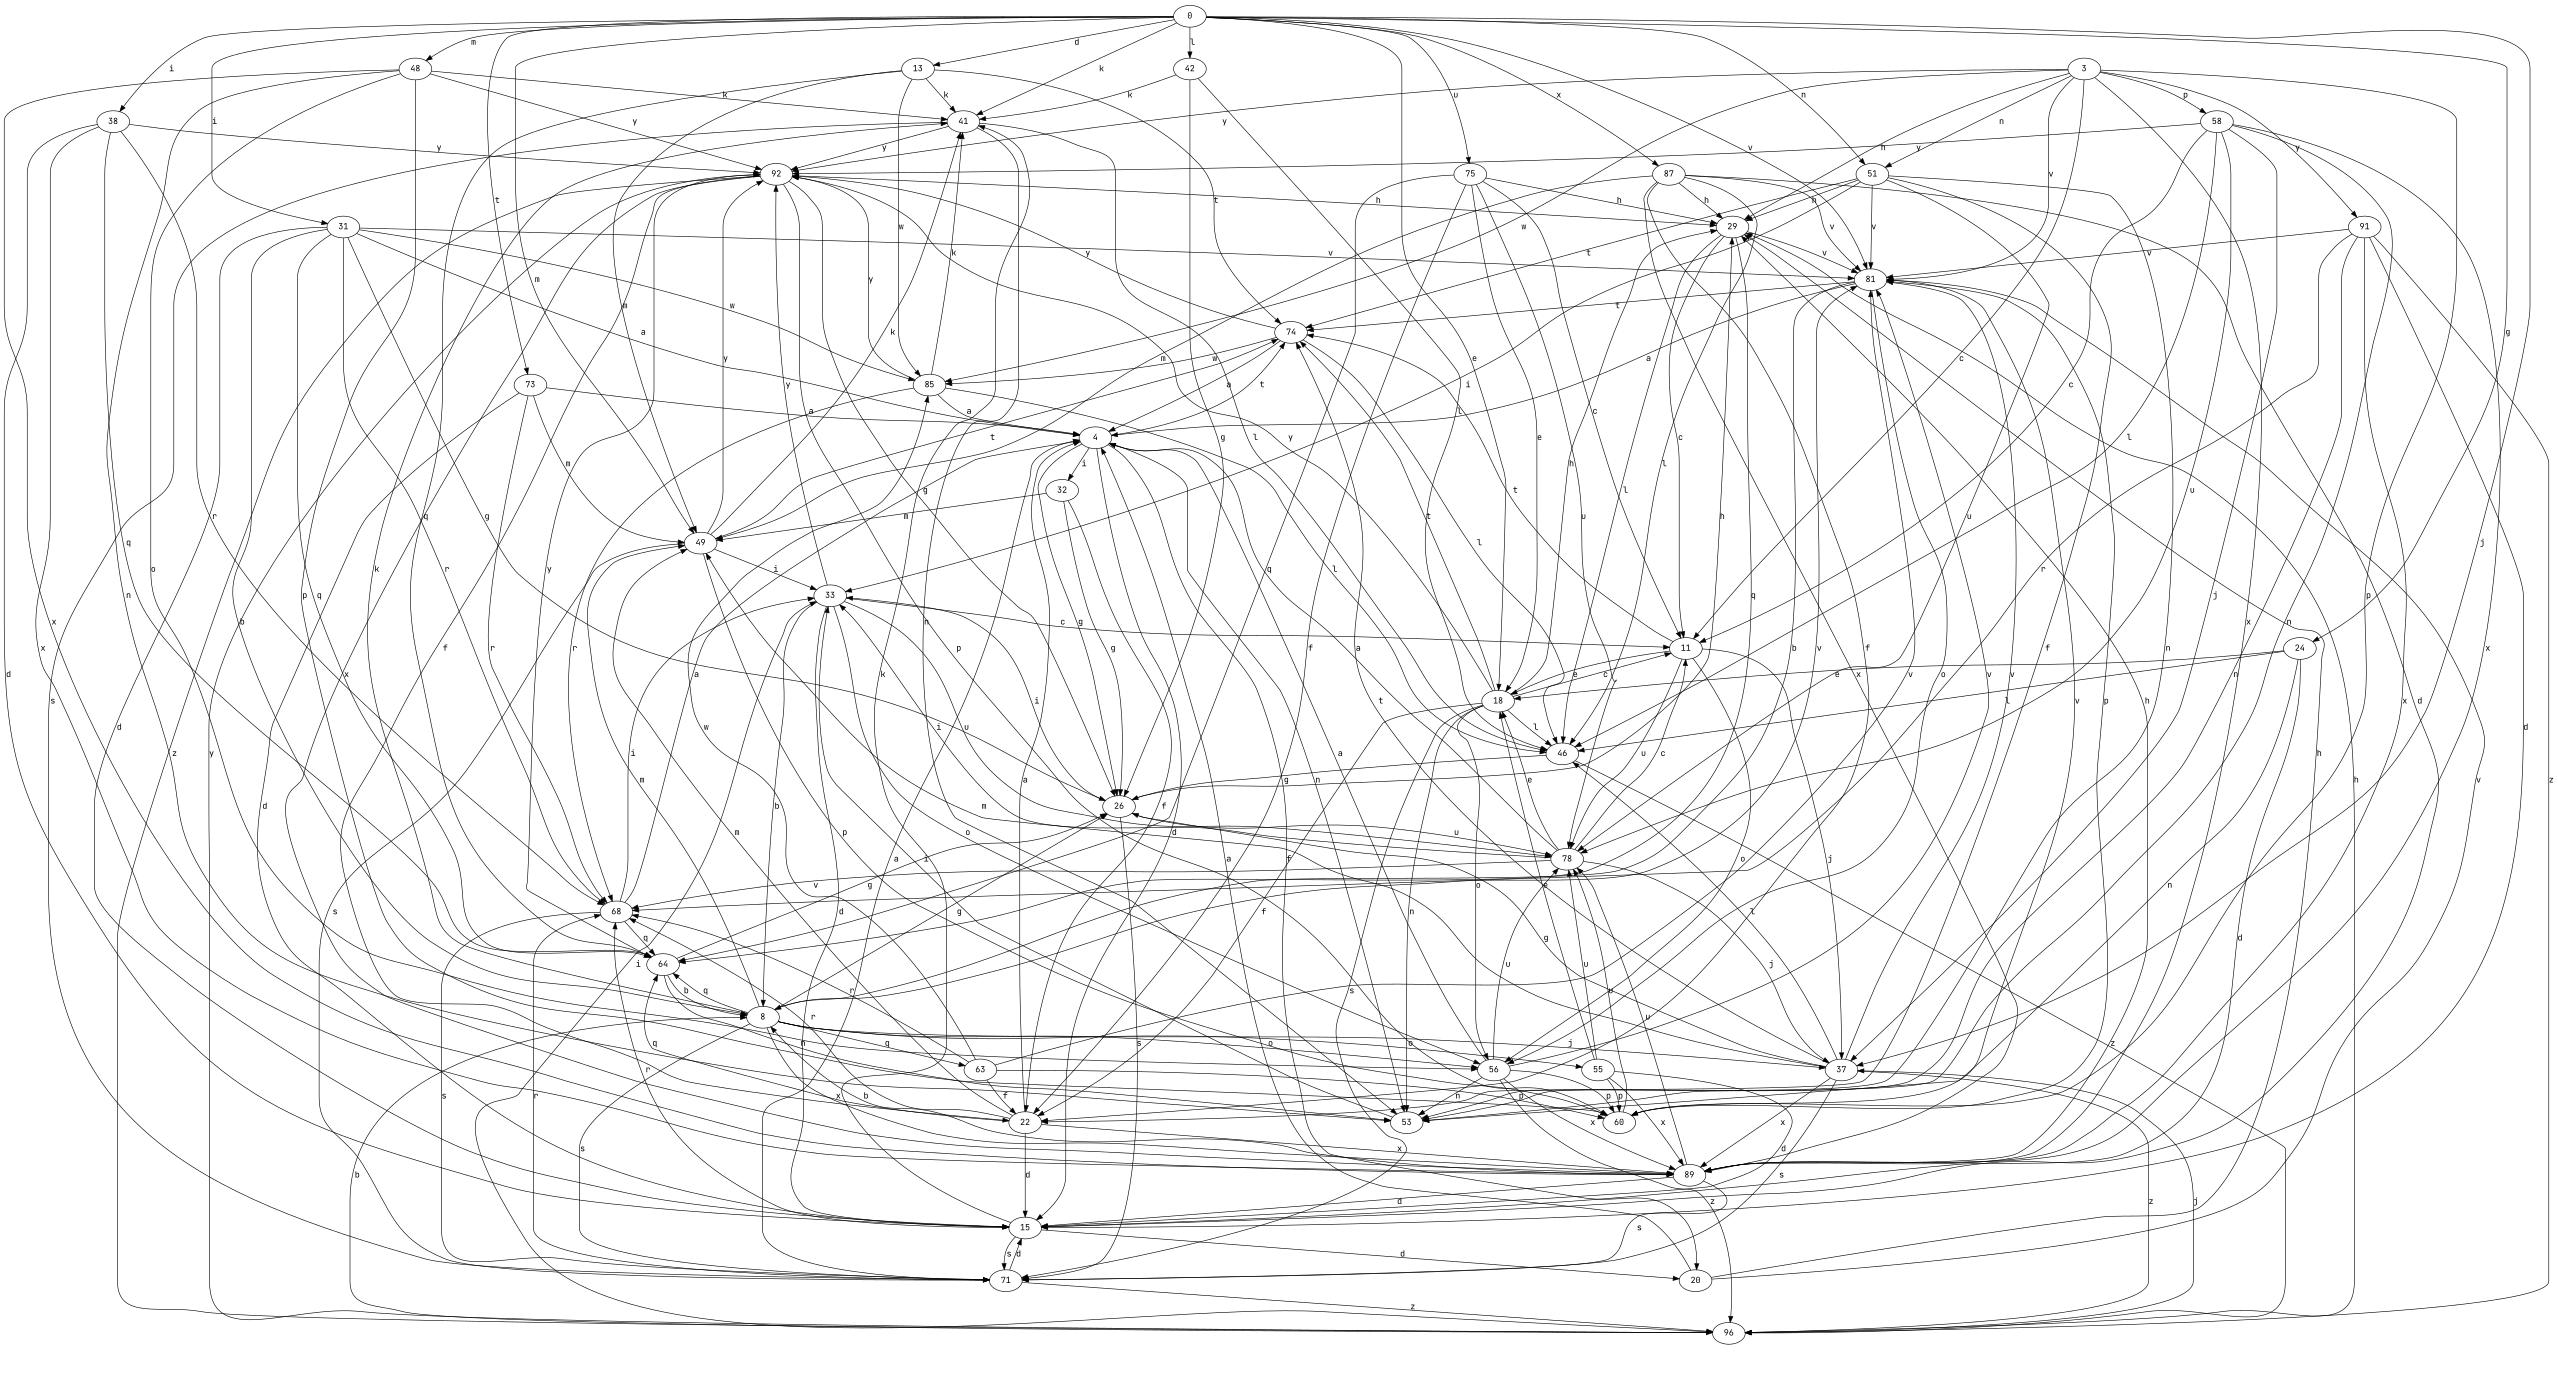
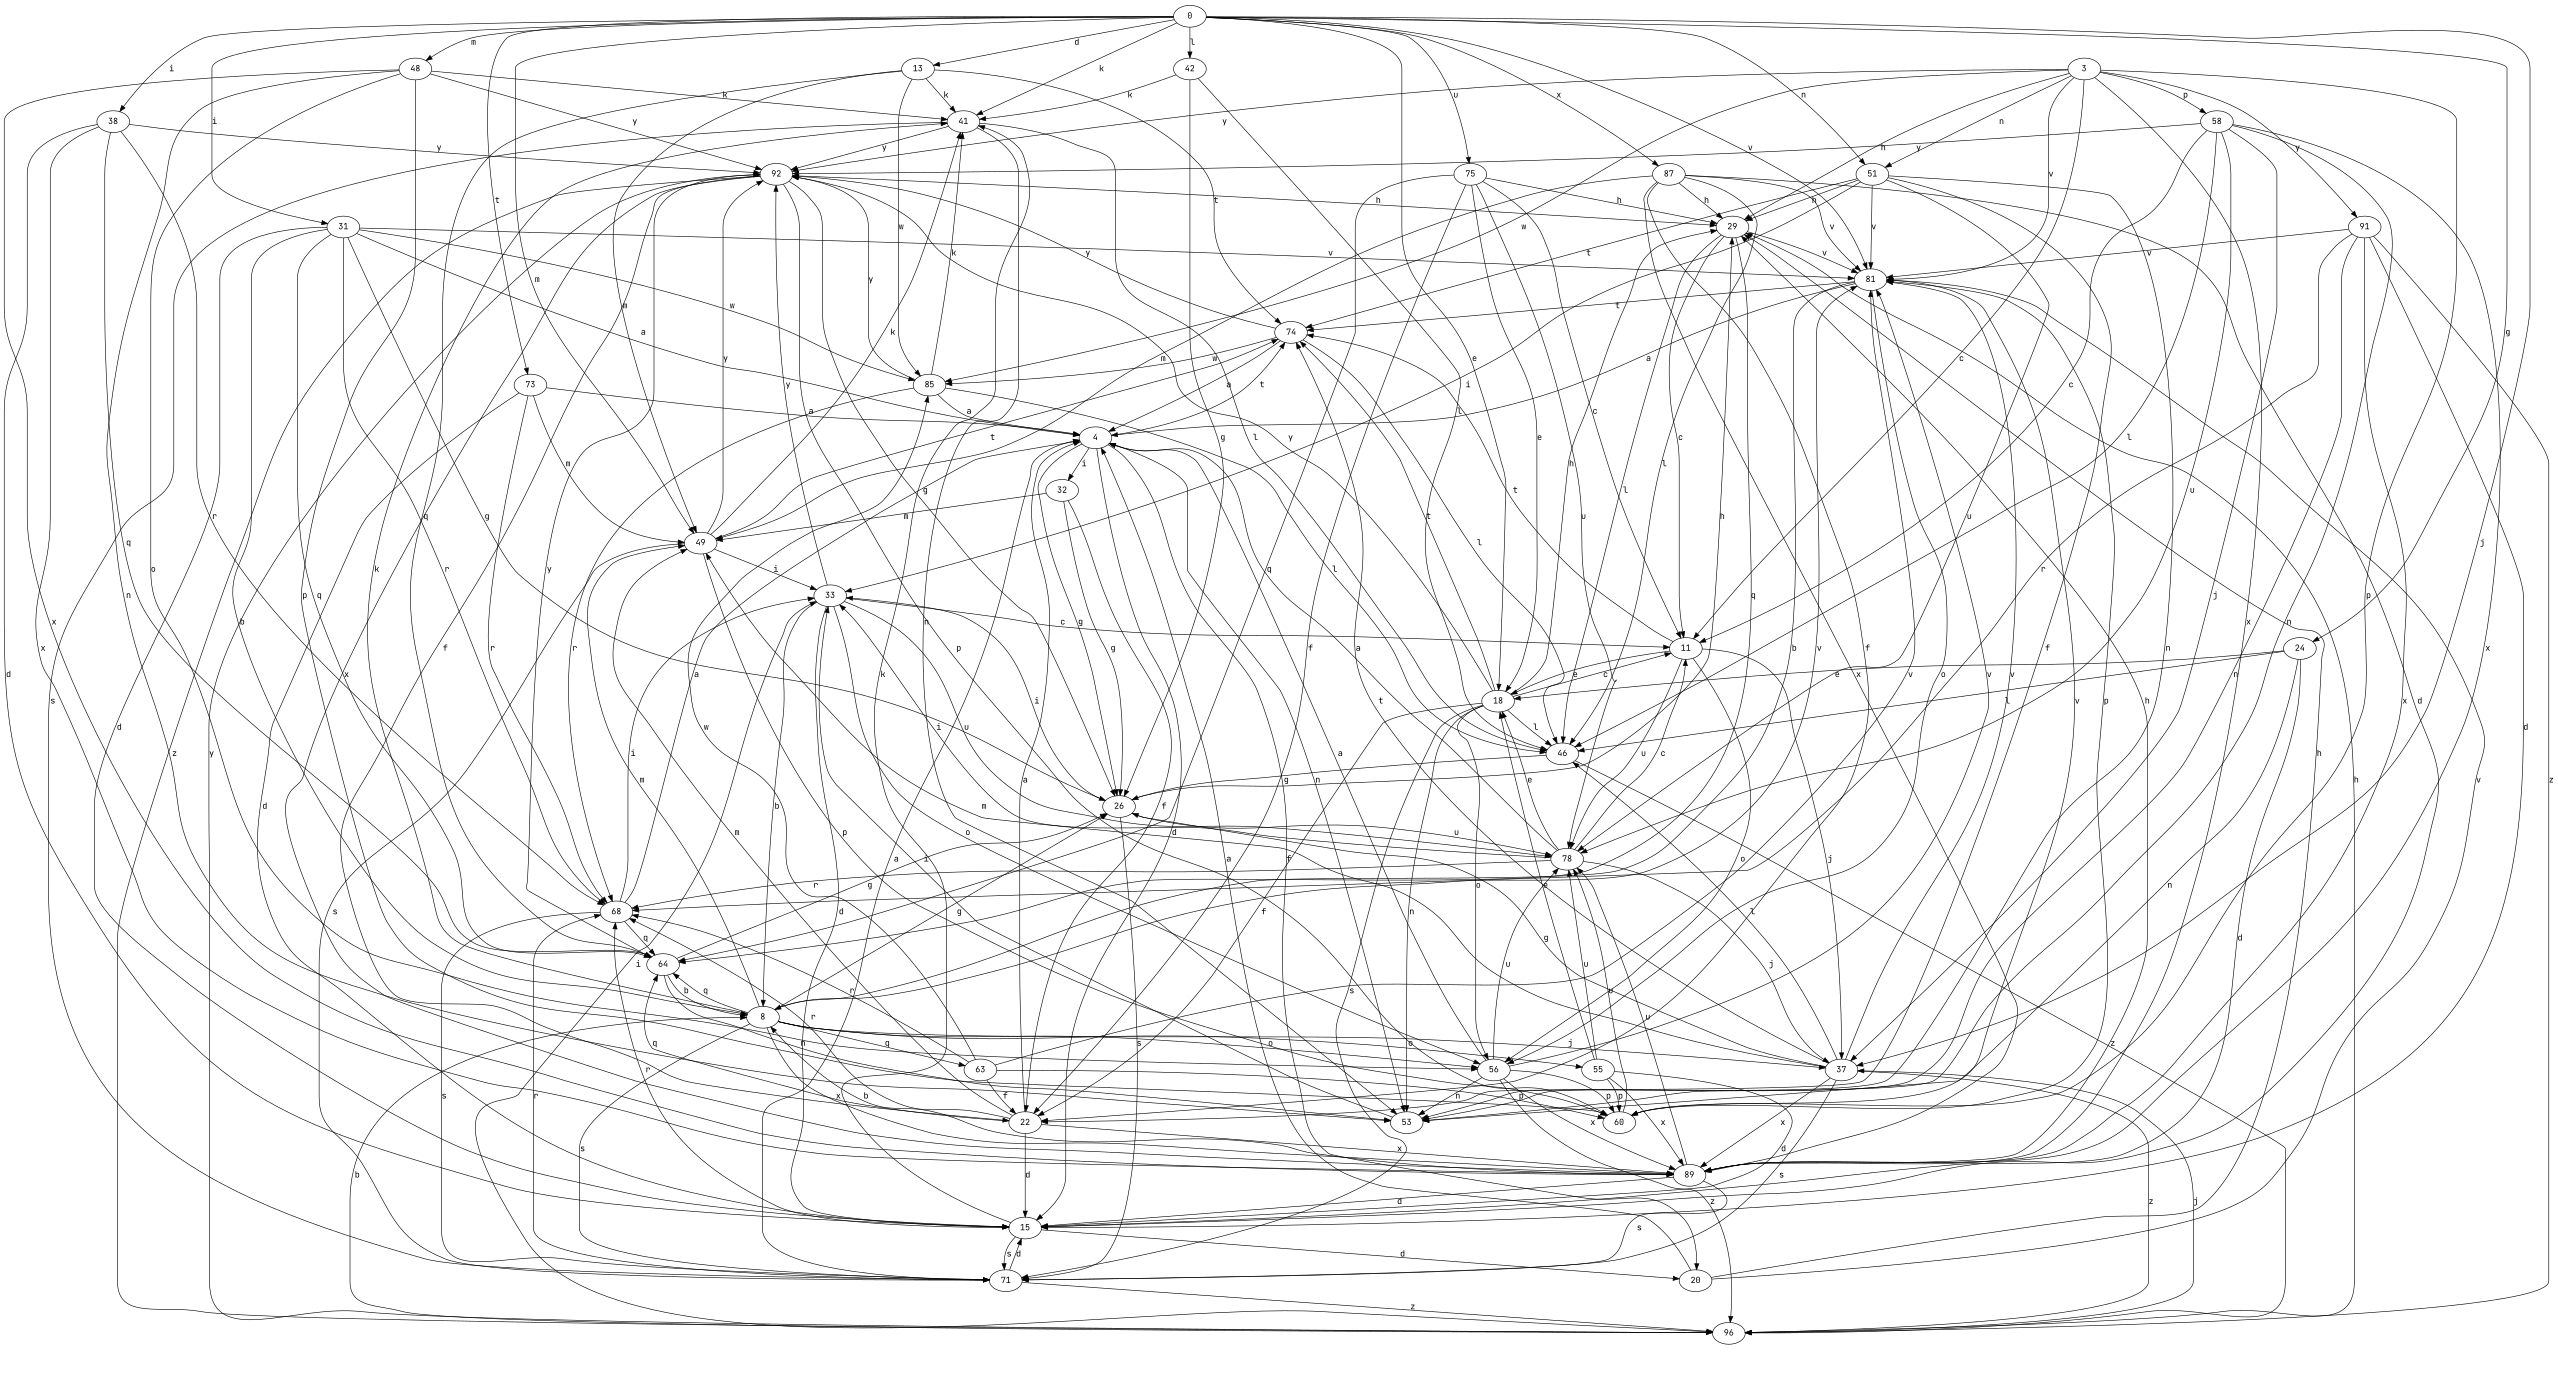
edge "78" -> "68": label "v" -> "r"
